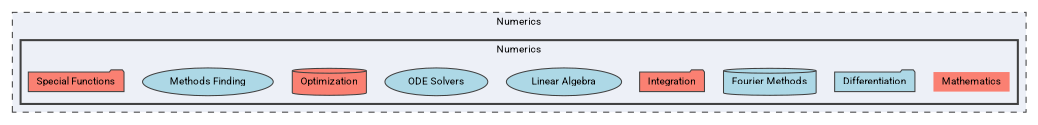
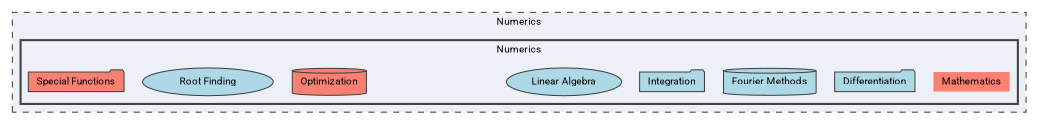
node "Methods Finding": label "Methods Finding" -> "Root Finding"
node "ODE Solvers": removed
node "Integration": fillcolor salmon -> lightblue
